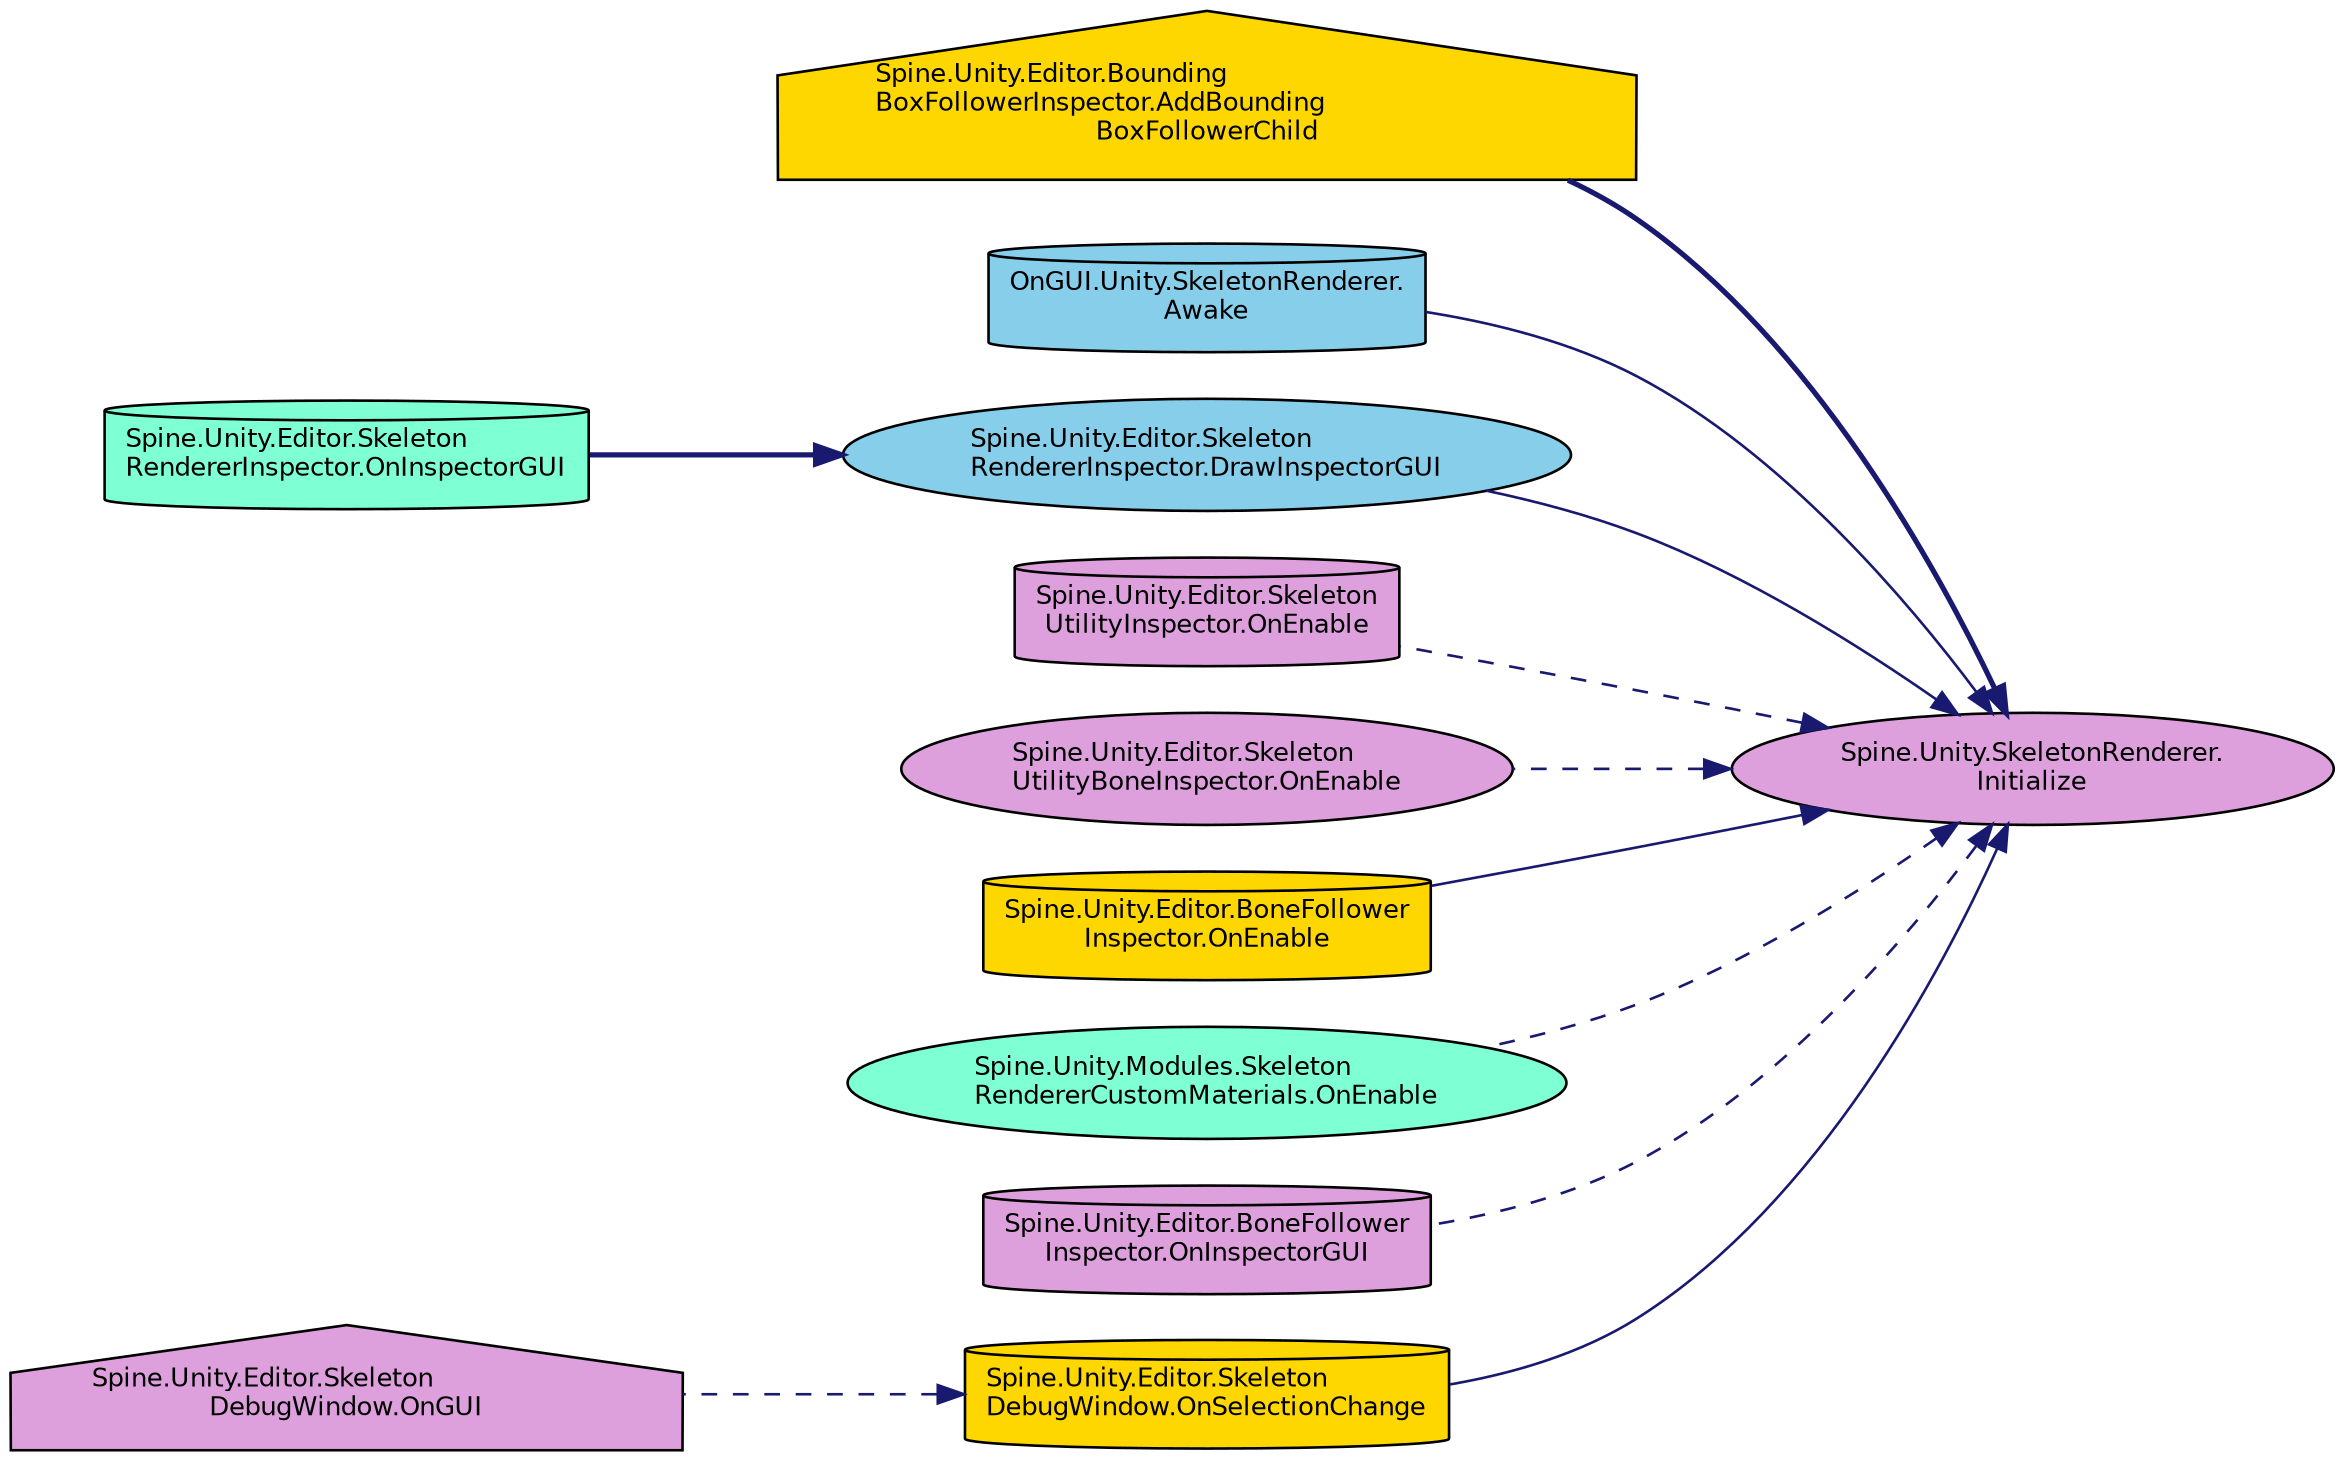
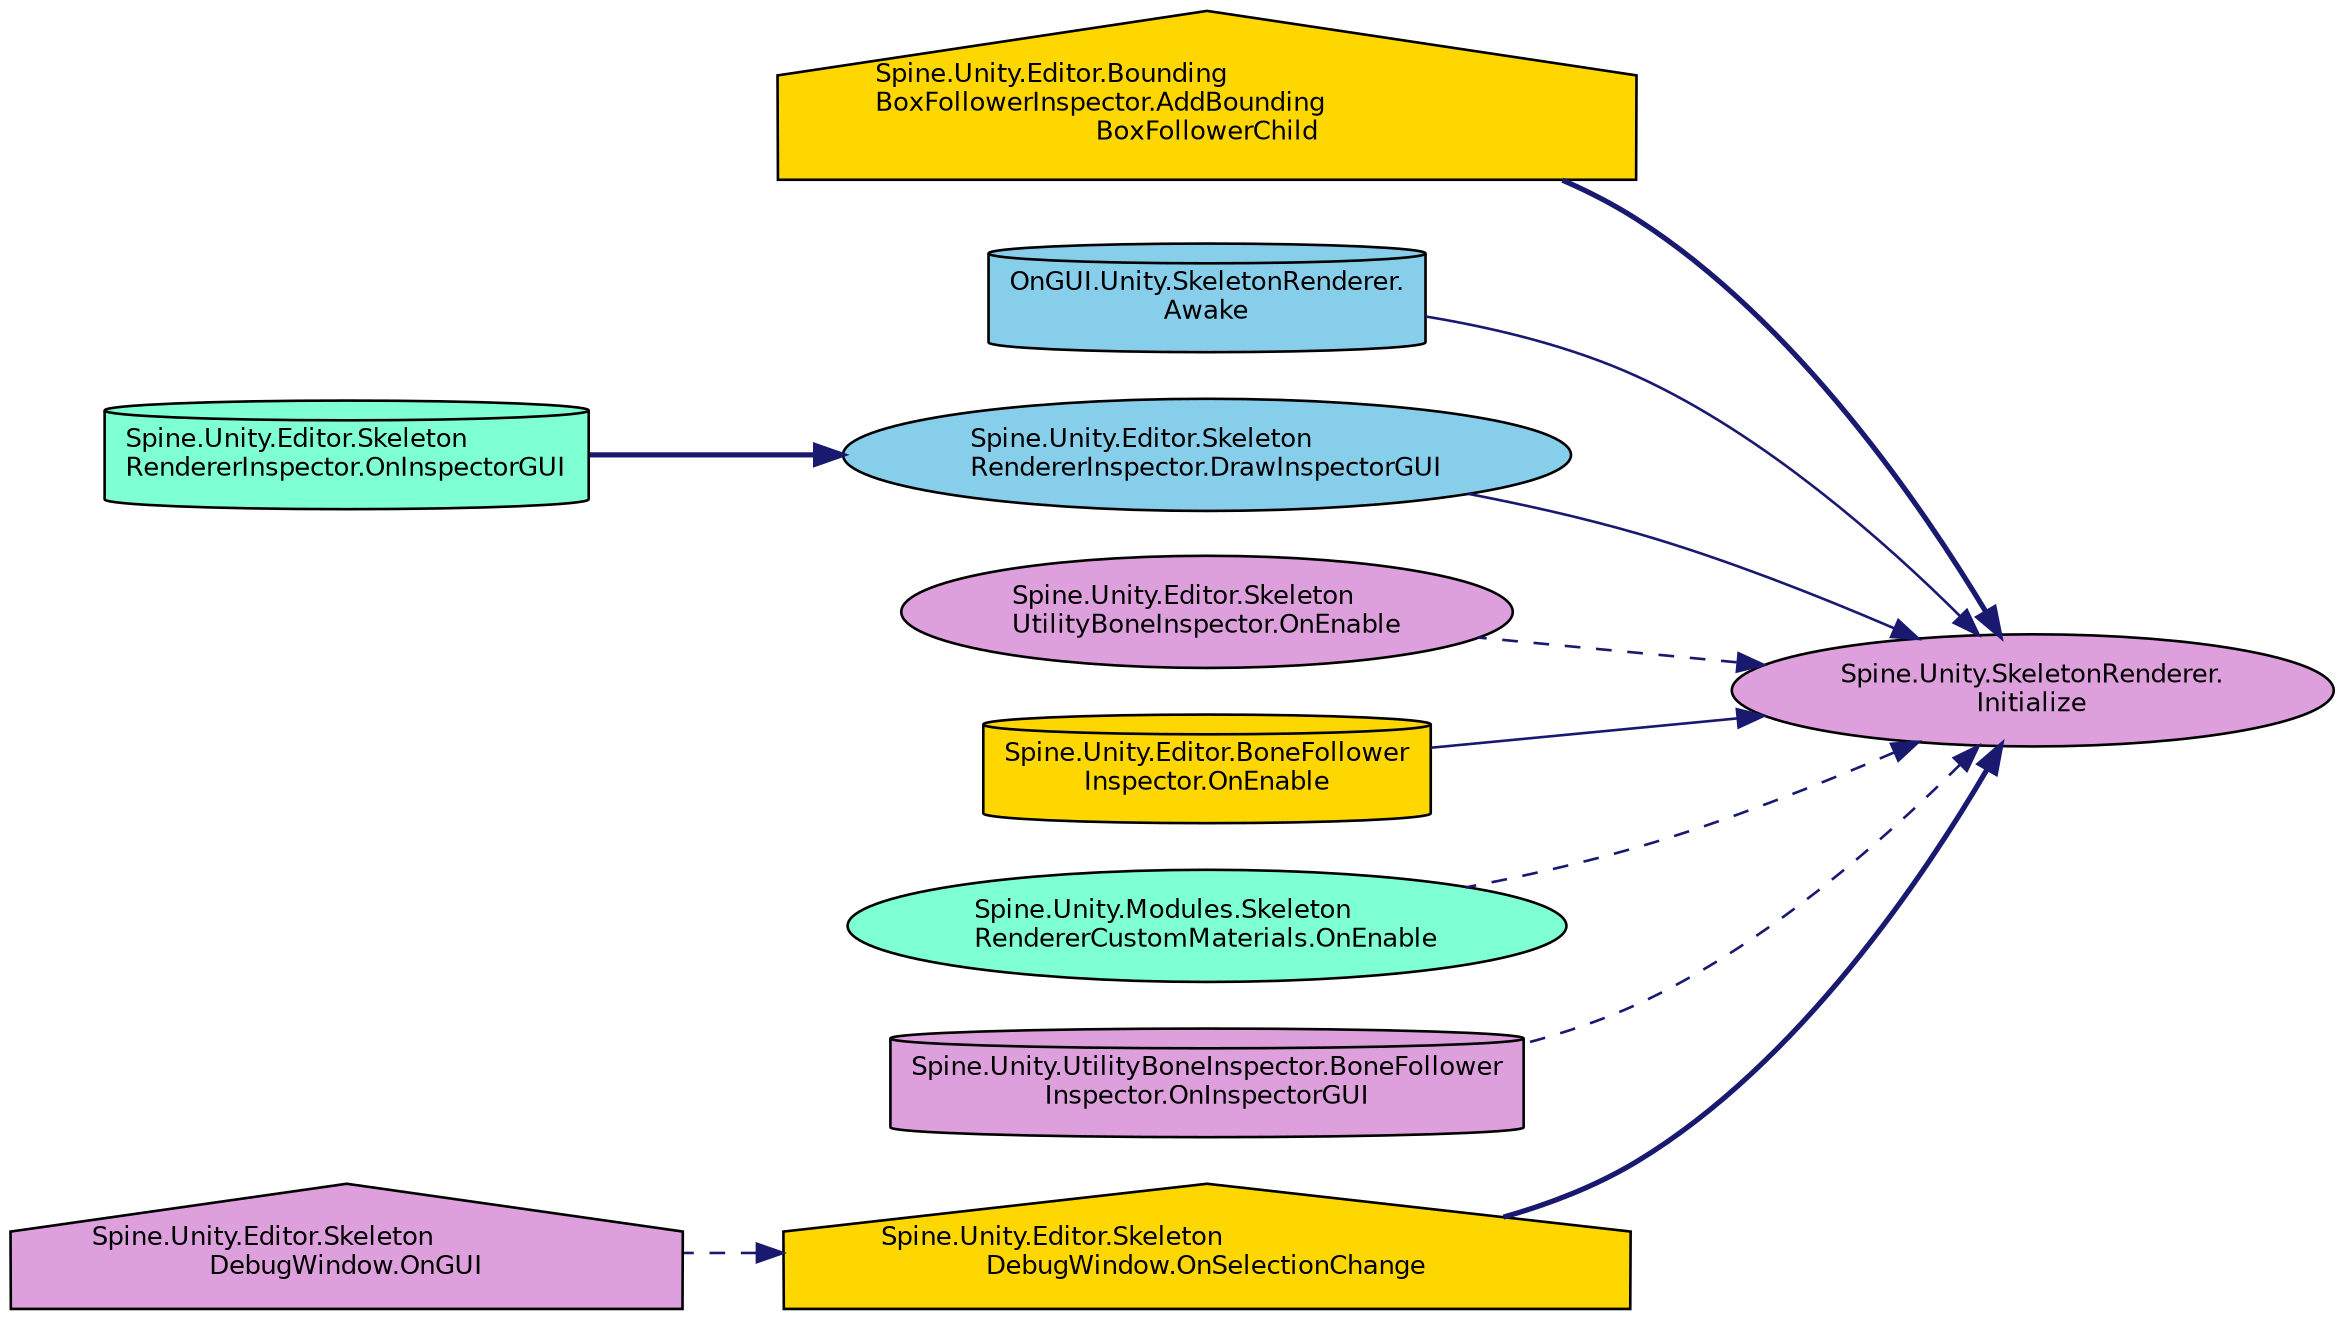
node "Spine.Unity.Editor.Skeleton UtilityInspector.OnEnable": removed
edge "Spine.Unity.Editor.Skeleton DebugWindow.OnSelectionChange" -> "Spine.Unity.SkeletonRenderer. Initialize": style solid -> bold
node "Spine.Unity.Editor.BoneFollower Inspector.OnInspectorGUI": label "Spine.Unity.Editor.BoneFollower Inspector.OnInspectorGUI" -> "Spine.Unity.UtilityBoneInspector.BoneFollower Inspector.OnInspectorGUI"
node "Spine.Unity.Editor.Skeleton DebugWindow.OnSelectionChange": shape cylinder -> house
